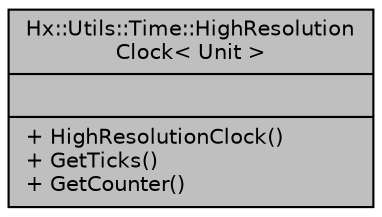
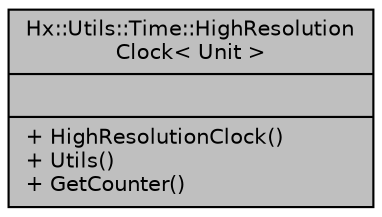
node "Hx::Utils::Time::HighResolution": text "+ GetTicks()" -> "+ Utils()"
